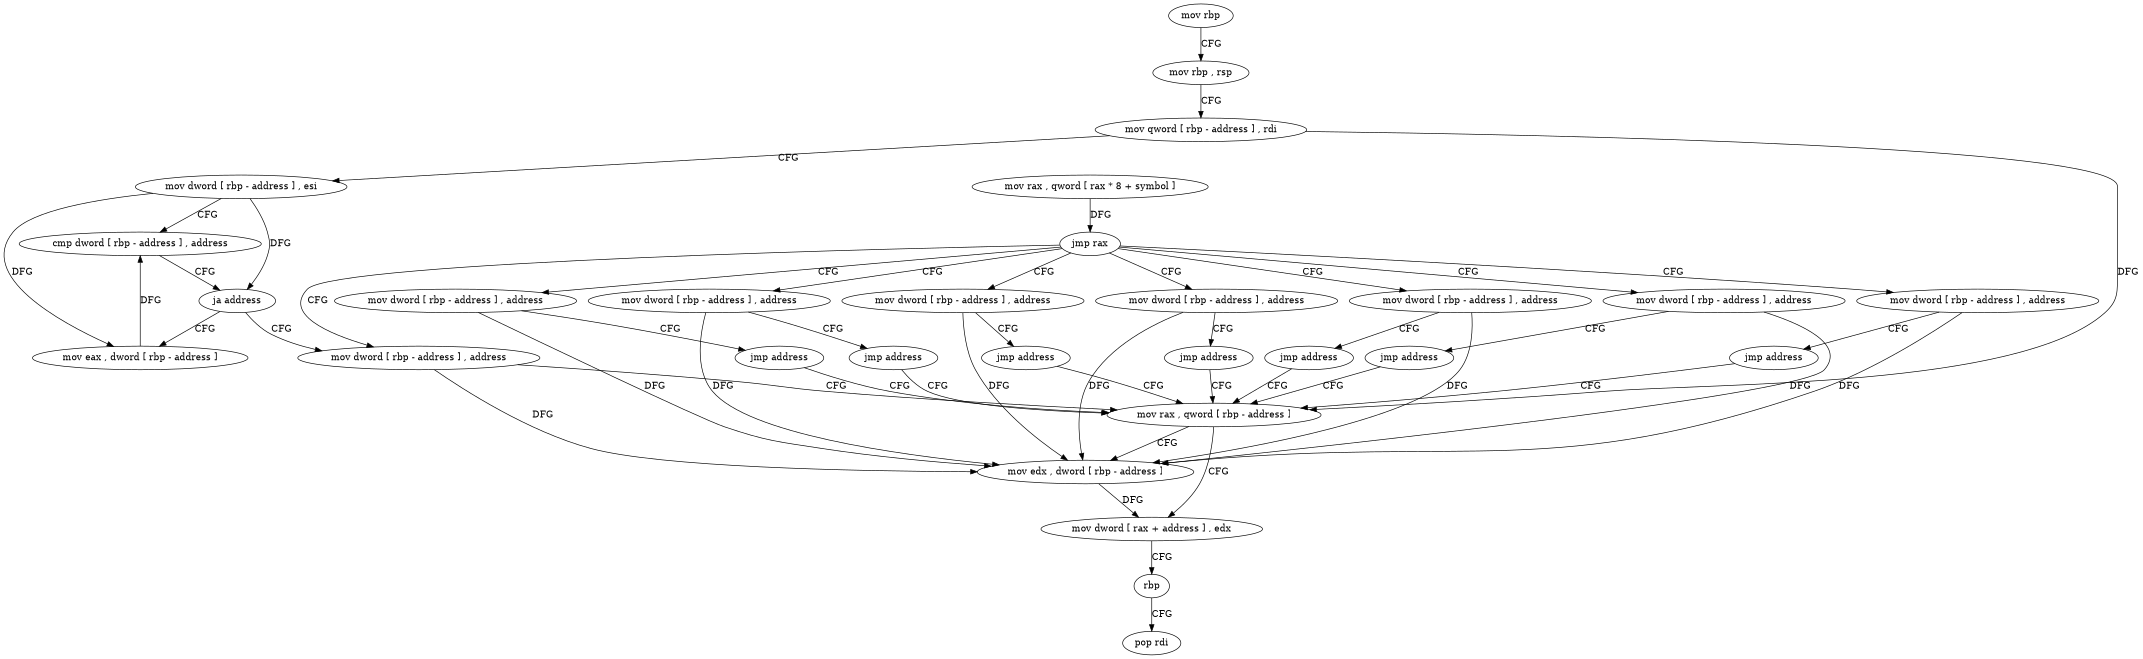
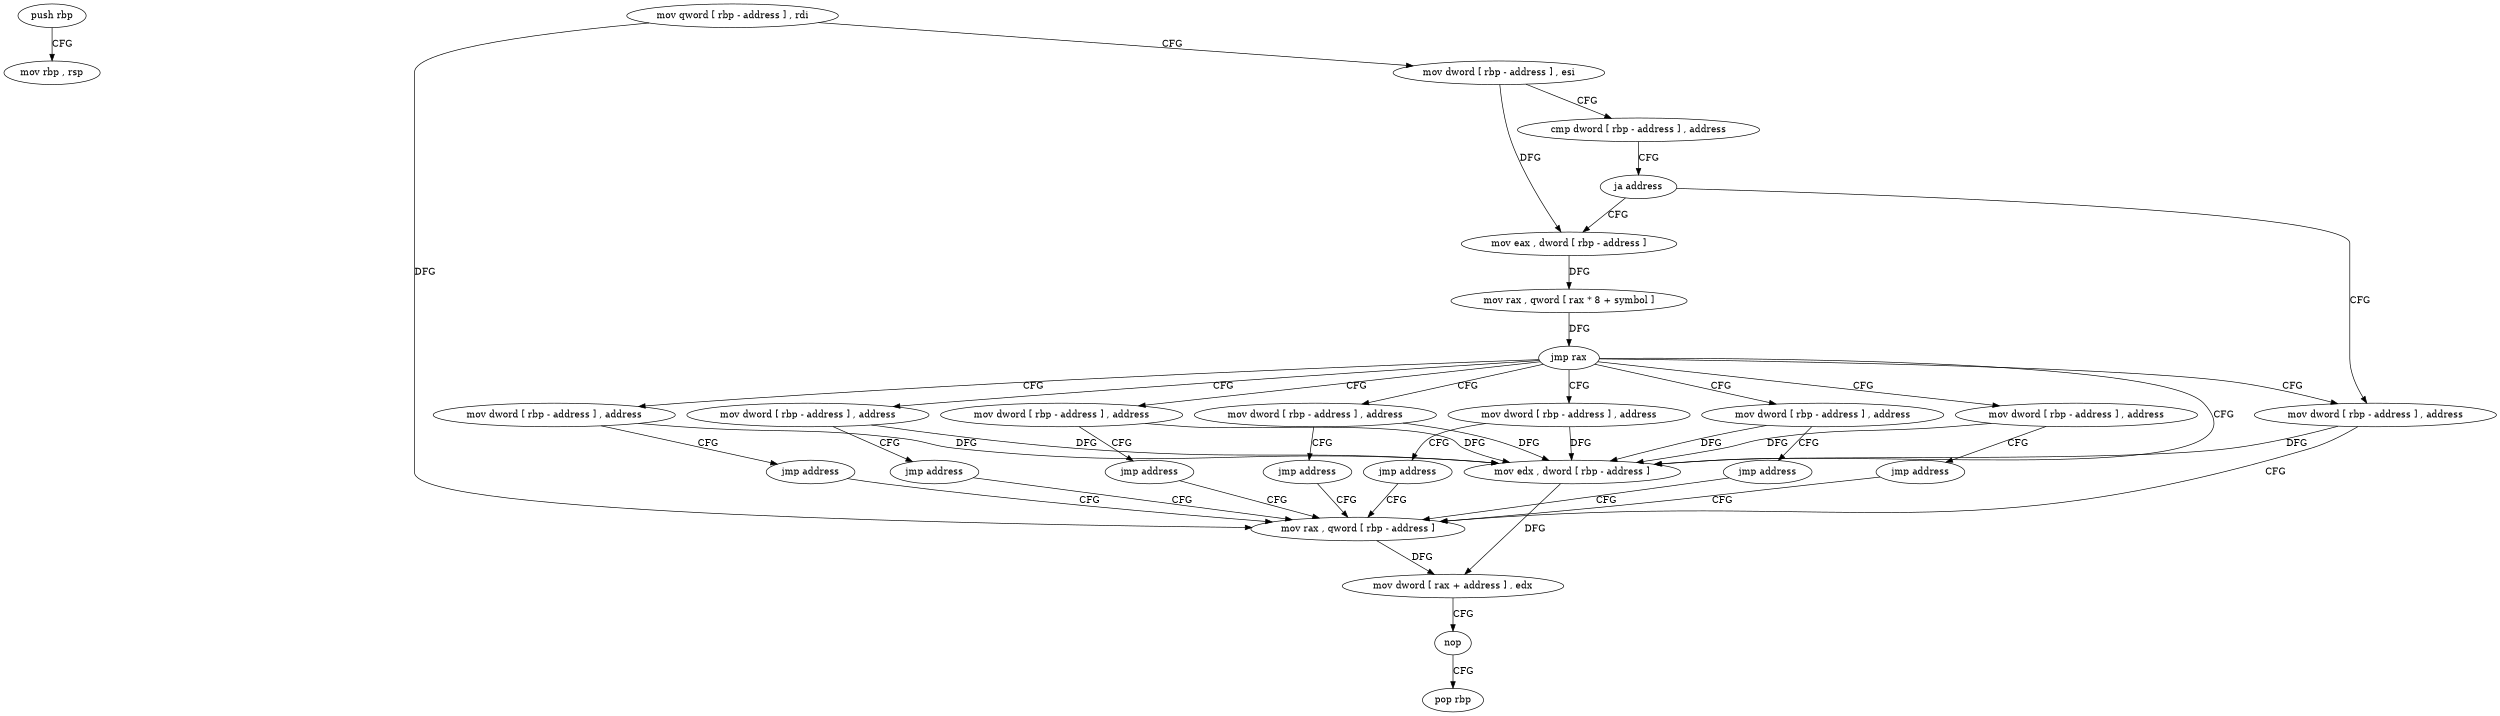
node "mov rbp": label "mov rbp" -> "push rbp"
edge "mov rbp , rsp" -> "mov qword [ rbp - address ] , rdi": removed, label "CFG"
edge "mov dword [ rbp - address ] , esi" -> "ja address": removed, label "DFG"
edge "mov eax , dword [ rbp - address ]" -> "cmp dword [ rbp - address ] , address": now "mov eax , dword [ rbp - address ]" -> "mov rax , qword [ rax * 8 + symbol ]"
edge "mov rax , qword [ rbp - address ]" -> "mov edx , dword [ rbp - address ]": now "jmp rax" -> "mov edx , dword [ rbp - address ]"
edge "mov rax , qword [ rbp - address ]" -> "mov dword [ rax + address ] , edx": label "CFG" -> "DFG"
node "rbp": label "rbp" -> "nop"
node "pop rdi": label "pop rdi" -> "pop rbp"
